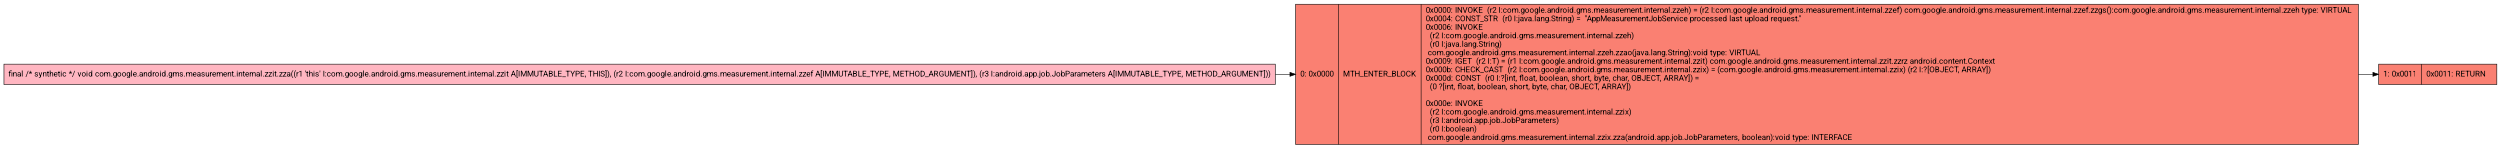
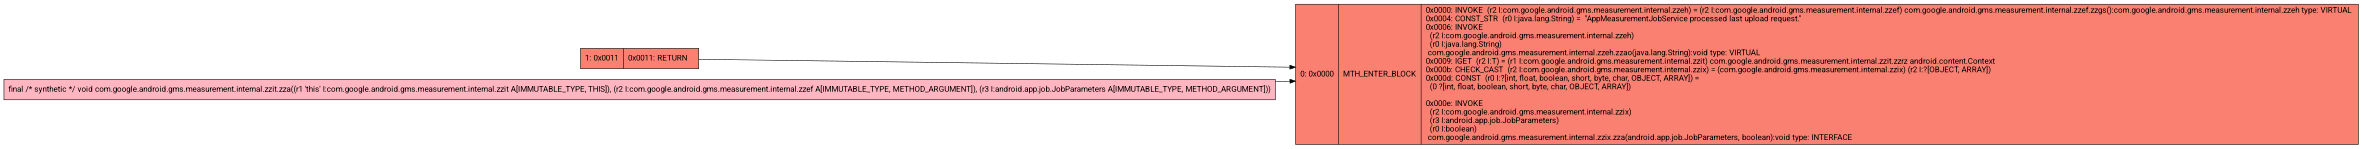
edge "0: 0x0000" -> "1: 0x0011": reversed
